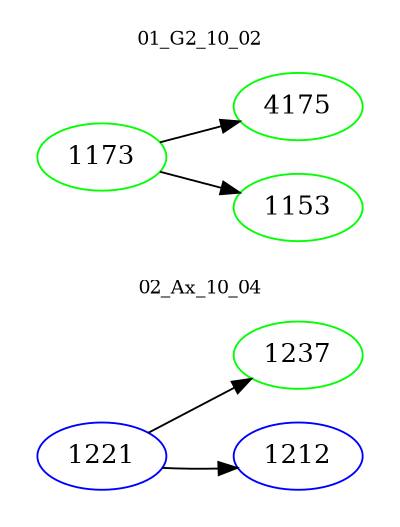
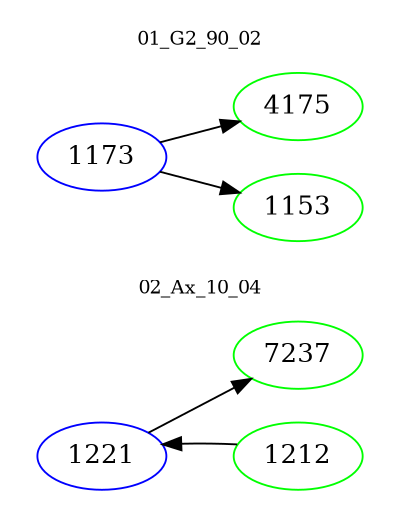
cluster "01_G2_10_02": label "01_G2_10_02" -> "01_G2_90_02"
node "1173": color green -> blue
node "1237": label "1237" -> "7237"
node "1212": color blue -> green
edge "1221" -> "1212": reversed
